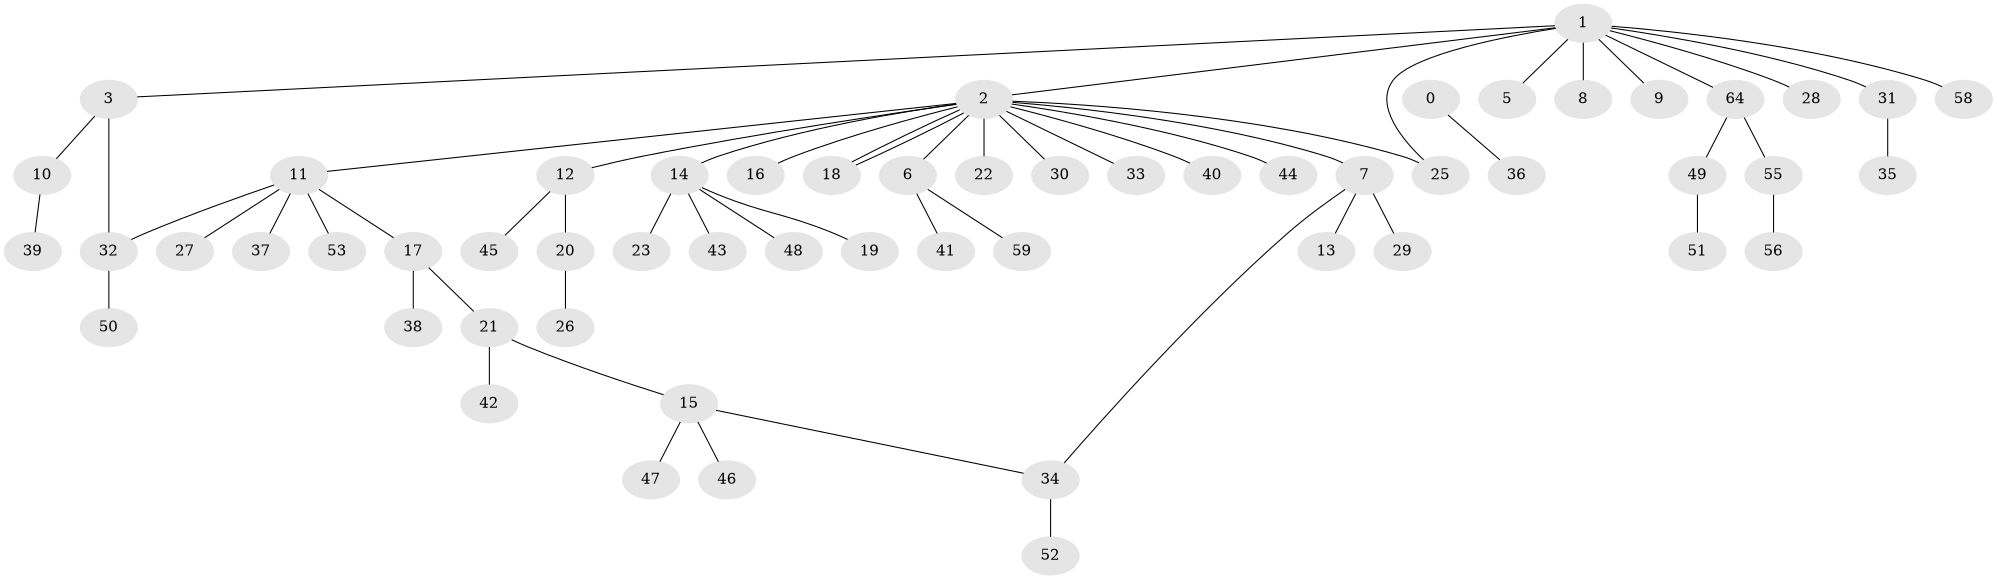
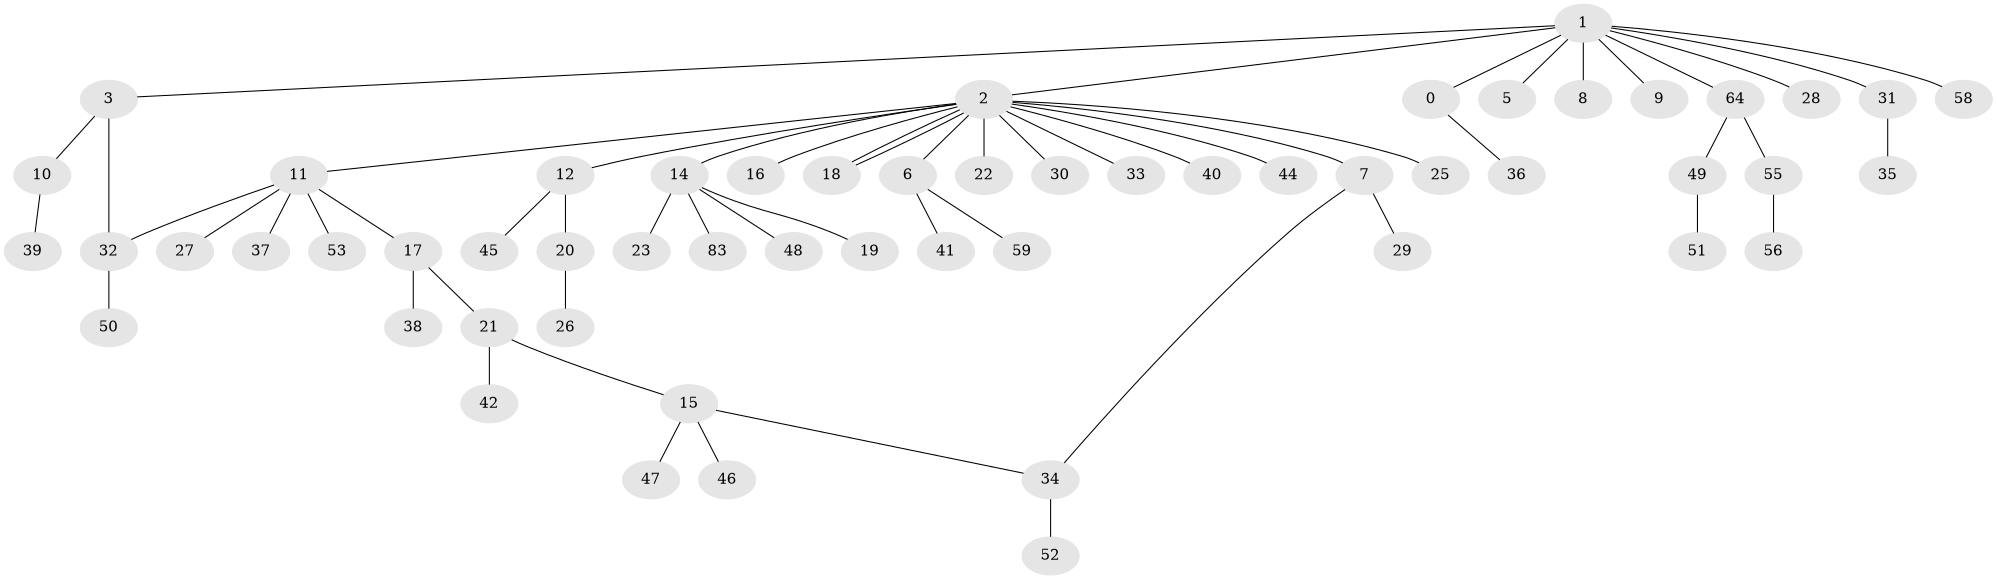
edge "1" -- "25": now "1" -- "0"
node "43": label "43" -> "83"
node "13": removed
